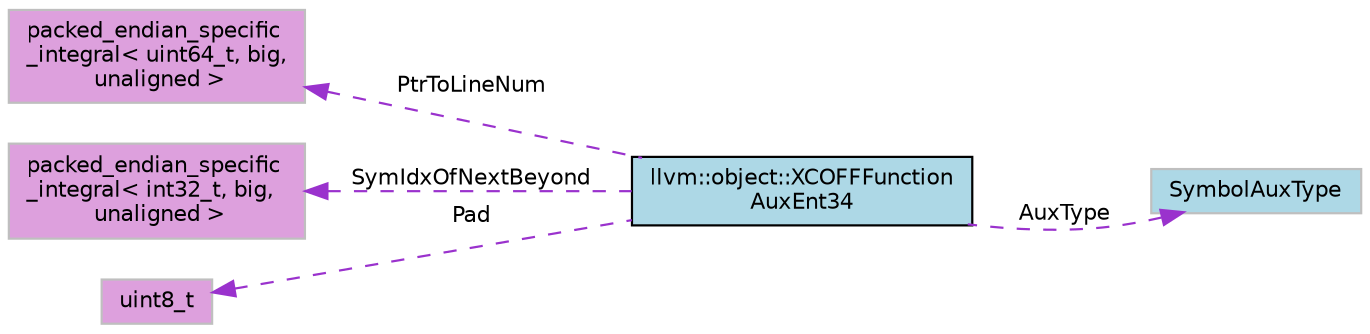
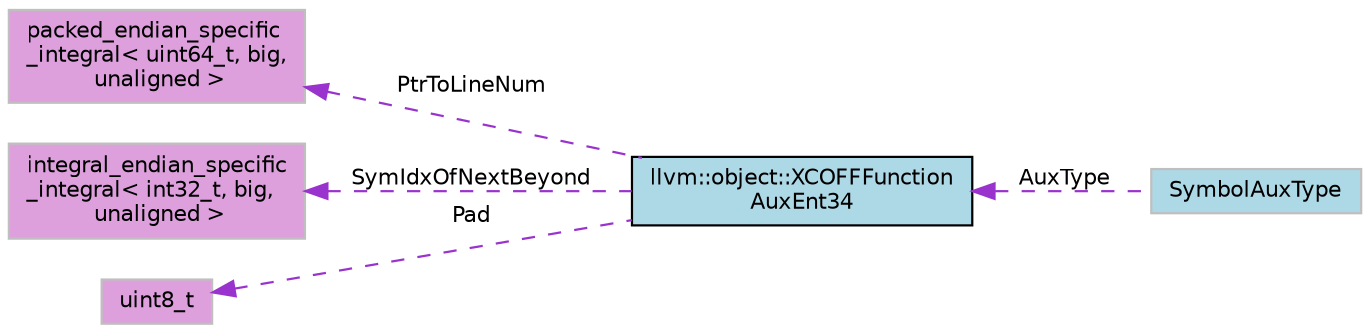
node "packed_endian_specific _integral< int32_t, big, unaligned >": label "packed_endian_specific _integral< int32_t, big, unaligned >" -> "integral_endian_specific _integral< int32_t, big, unaligned >"
edge "llvm::object::XCOFFFunction AuxEnt34" -> "SymbolAuxType": reversed
